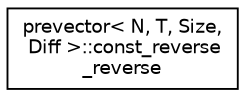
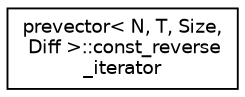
node "prevector< N, T, Size, Diff >::const_reverse _reverse": label "prevector< N, T, Size, Diff >::const_reverse _reverse" -> "prevector< N, T, Size, Diff >::const_reverse _iterator"
